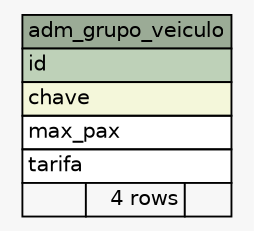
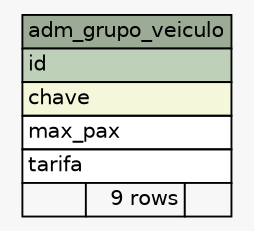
node "adm_grupo_veiculo": text "4 rows" -> "9 rows"
